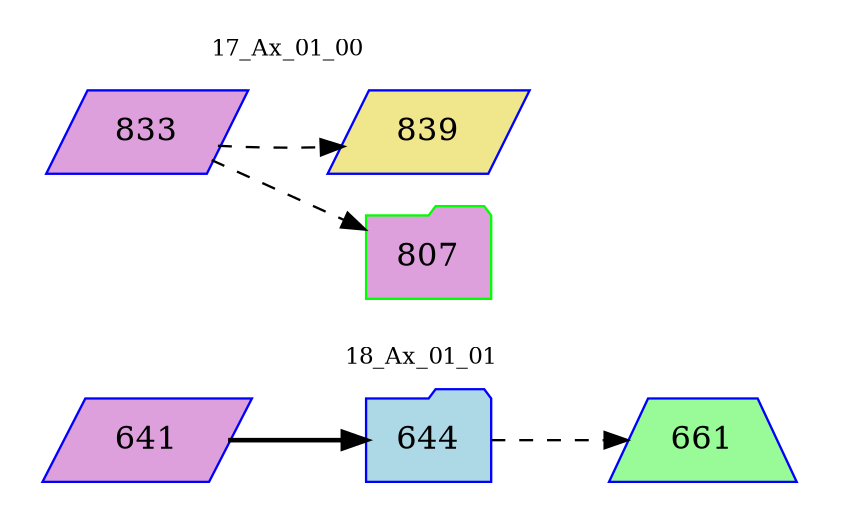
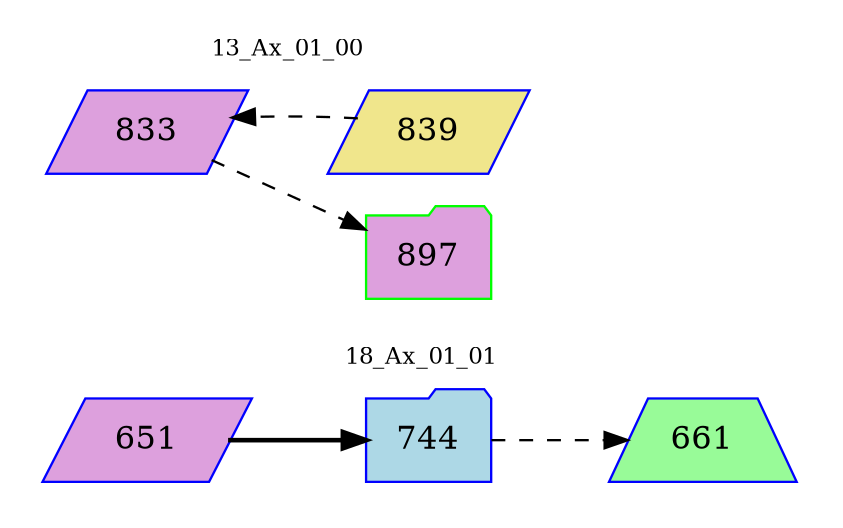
cluster "17_Ax_01_00": label "17_Ax_01_00" -> "13_Ax_01_00"
edge "833" -> "839": reversed
node "807": label "807" -> "897"
node "641": label "641" -> "651"
node "644": label "644" -> "744"
